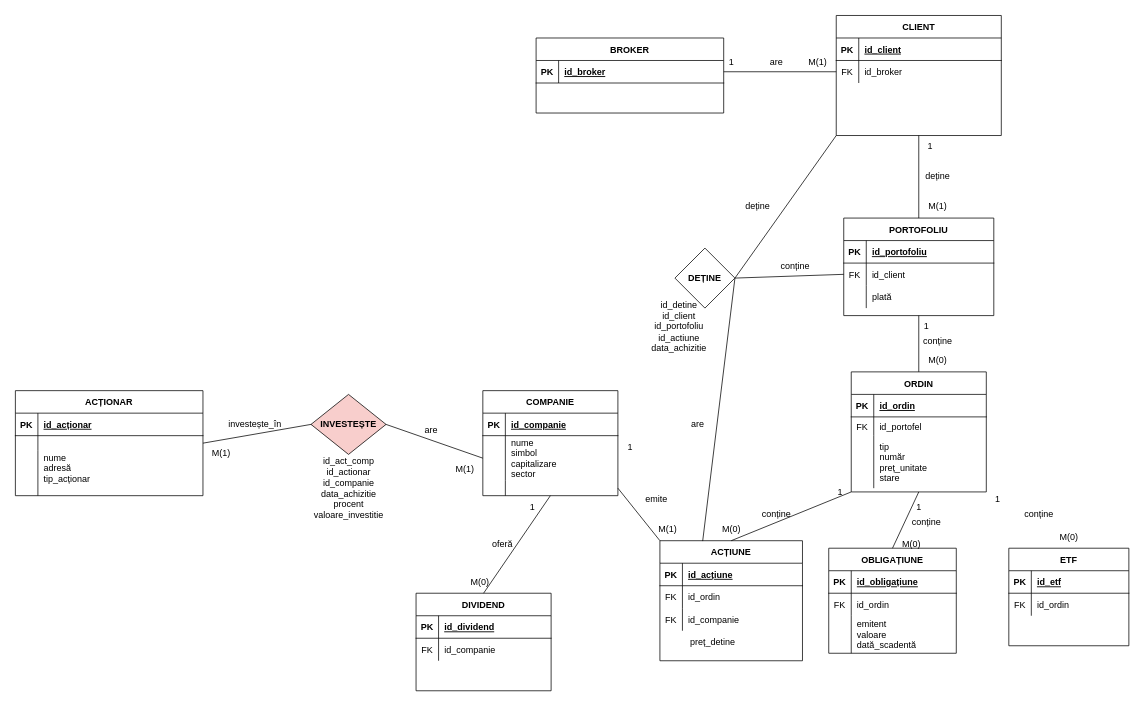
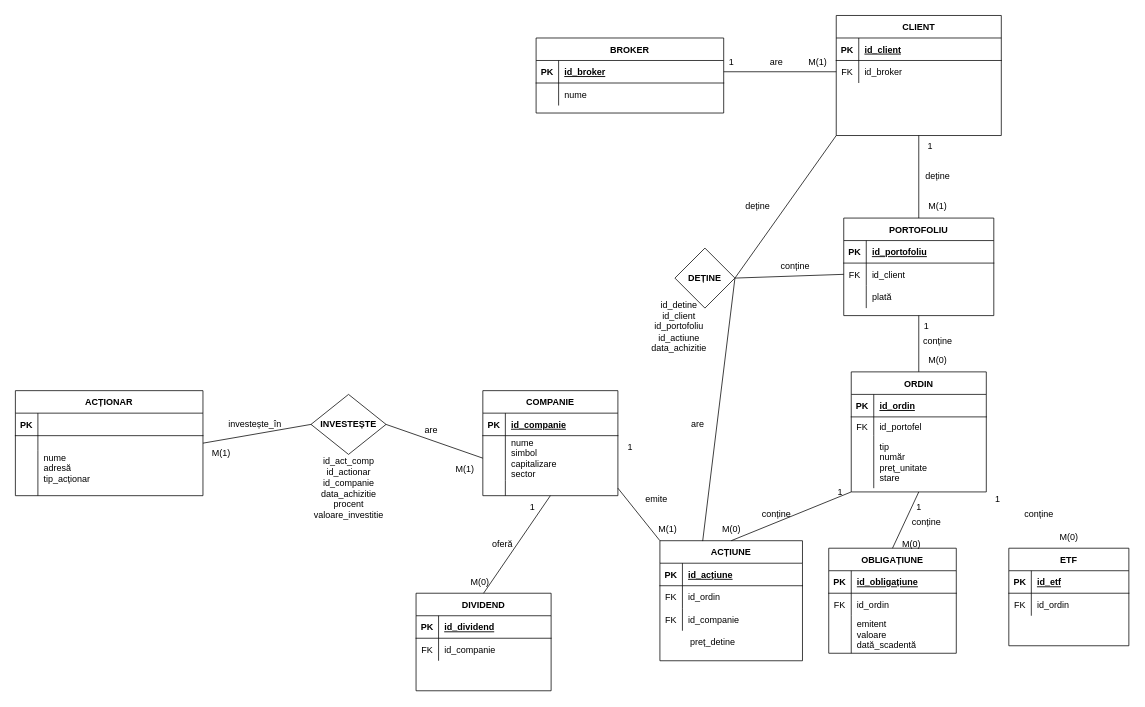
node "nume": added
node "id_acționar": removed
node "INVESTEȘTE": fillcolor #f8cecc -> #ffffff
